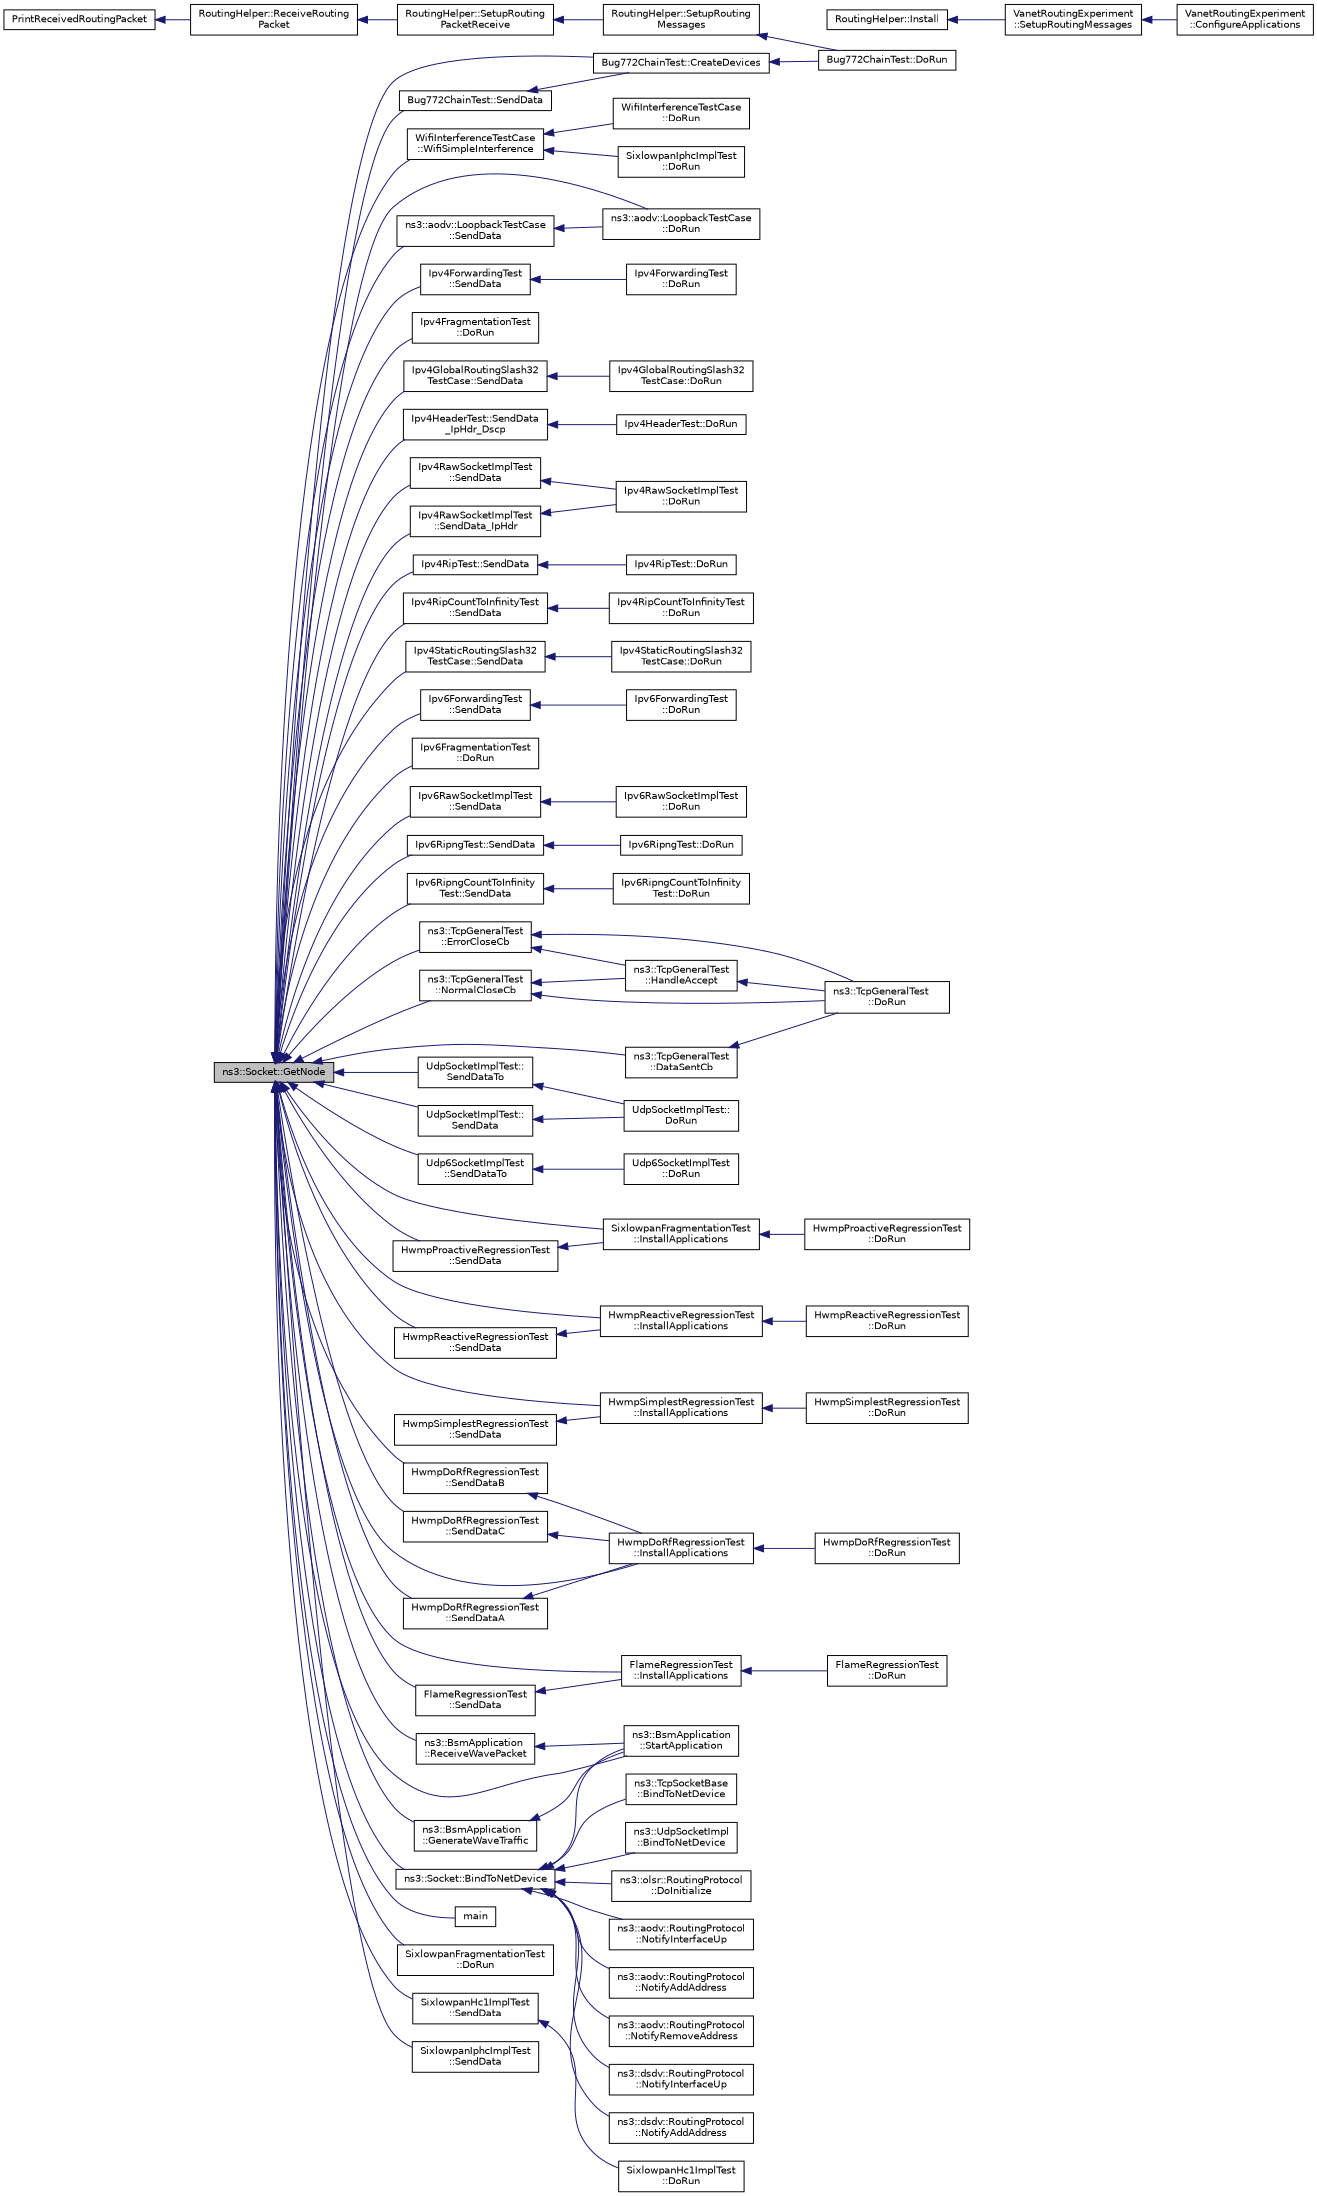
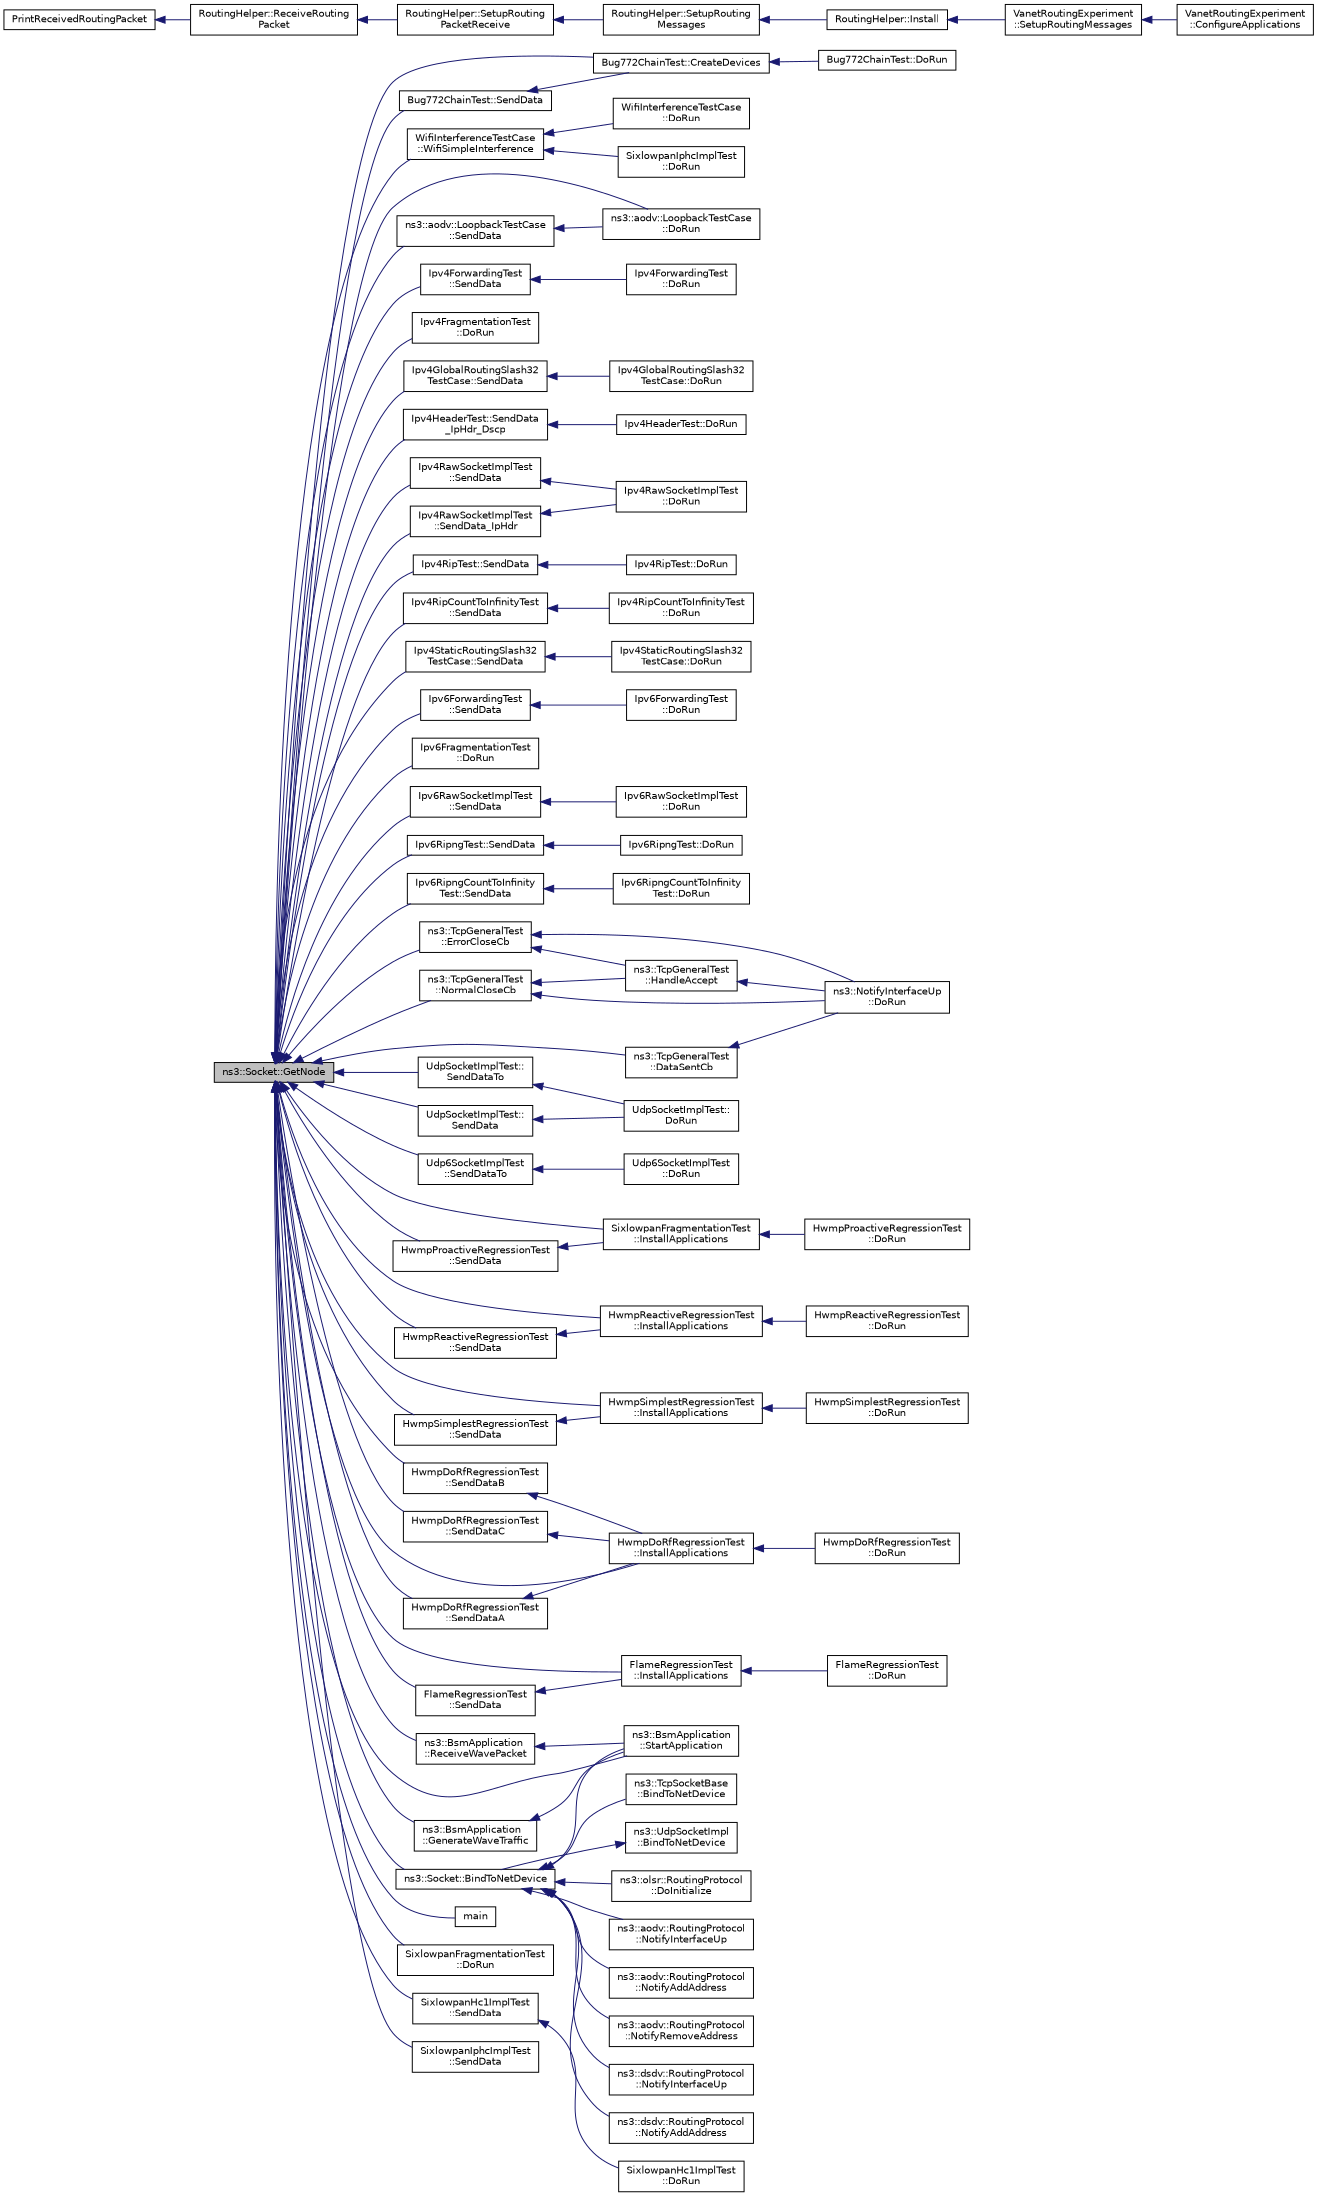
edge "Bug772ChainTest::DoRun" -> "RoutingHelper::SetupRouting Messages": now "RoutingHelper::Install" -> "RoutingHelper::SetupRouting Messages"
node "ns3::TcpGeneralTest ::DoRun": label "ns3::TcpGeneralTest ::DoRun" -> "ns3::NotifyInterfaceUp ::DoRun"
edge "HwmpSimplestRegressionTest ::SendData" -> "ns3::Socket::GetNode": added
edge "ns3::UdpSocketImpl ::BindToNetDevice" -> "ns3::Socket::BindToNetDevice": reversed
